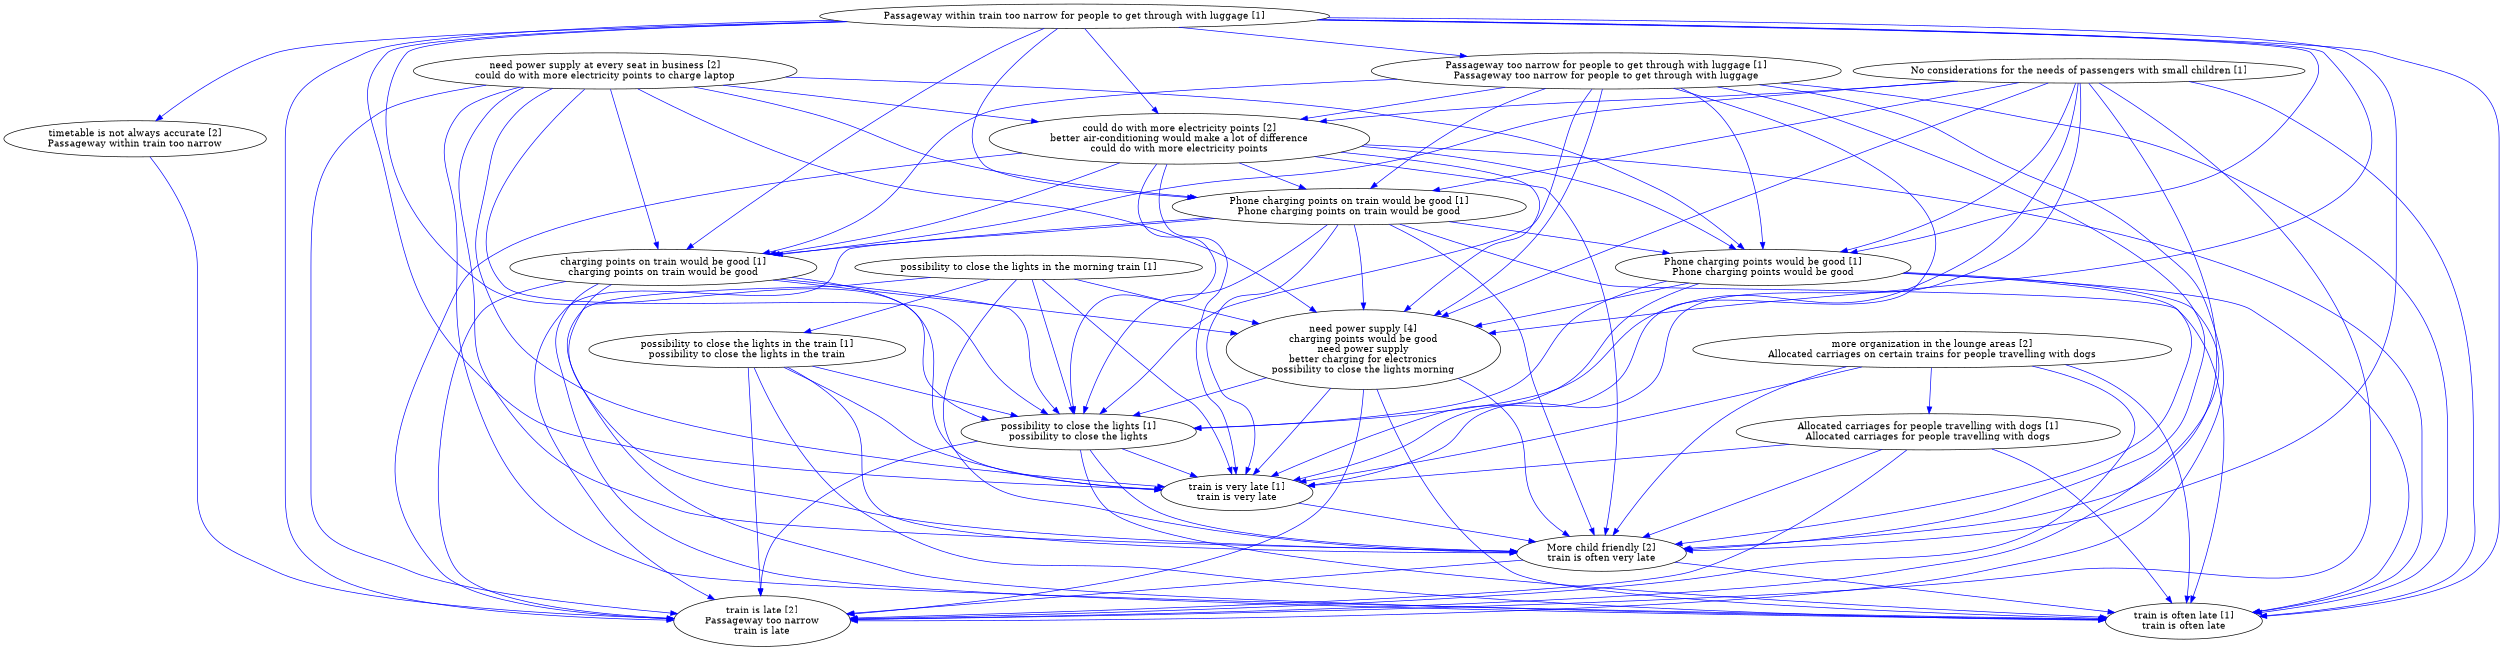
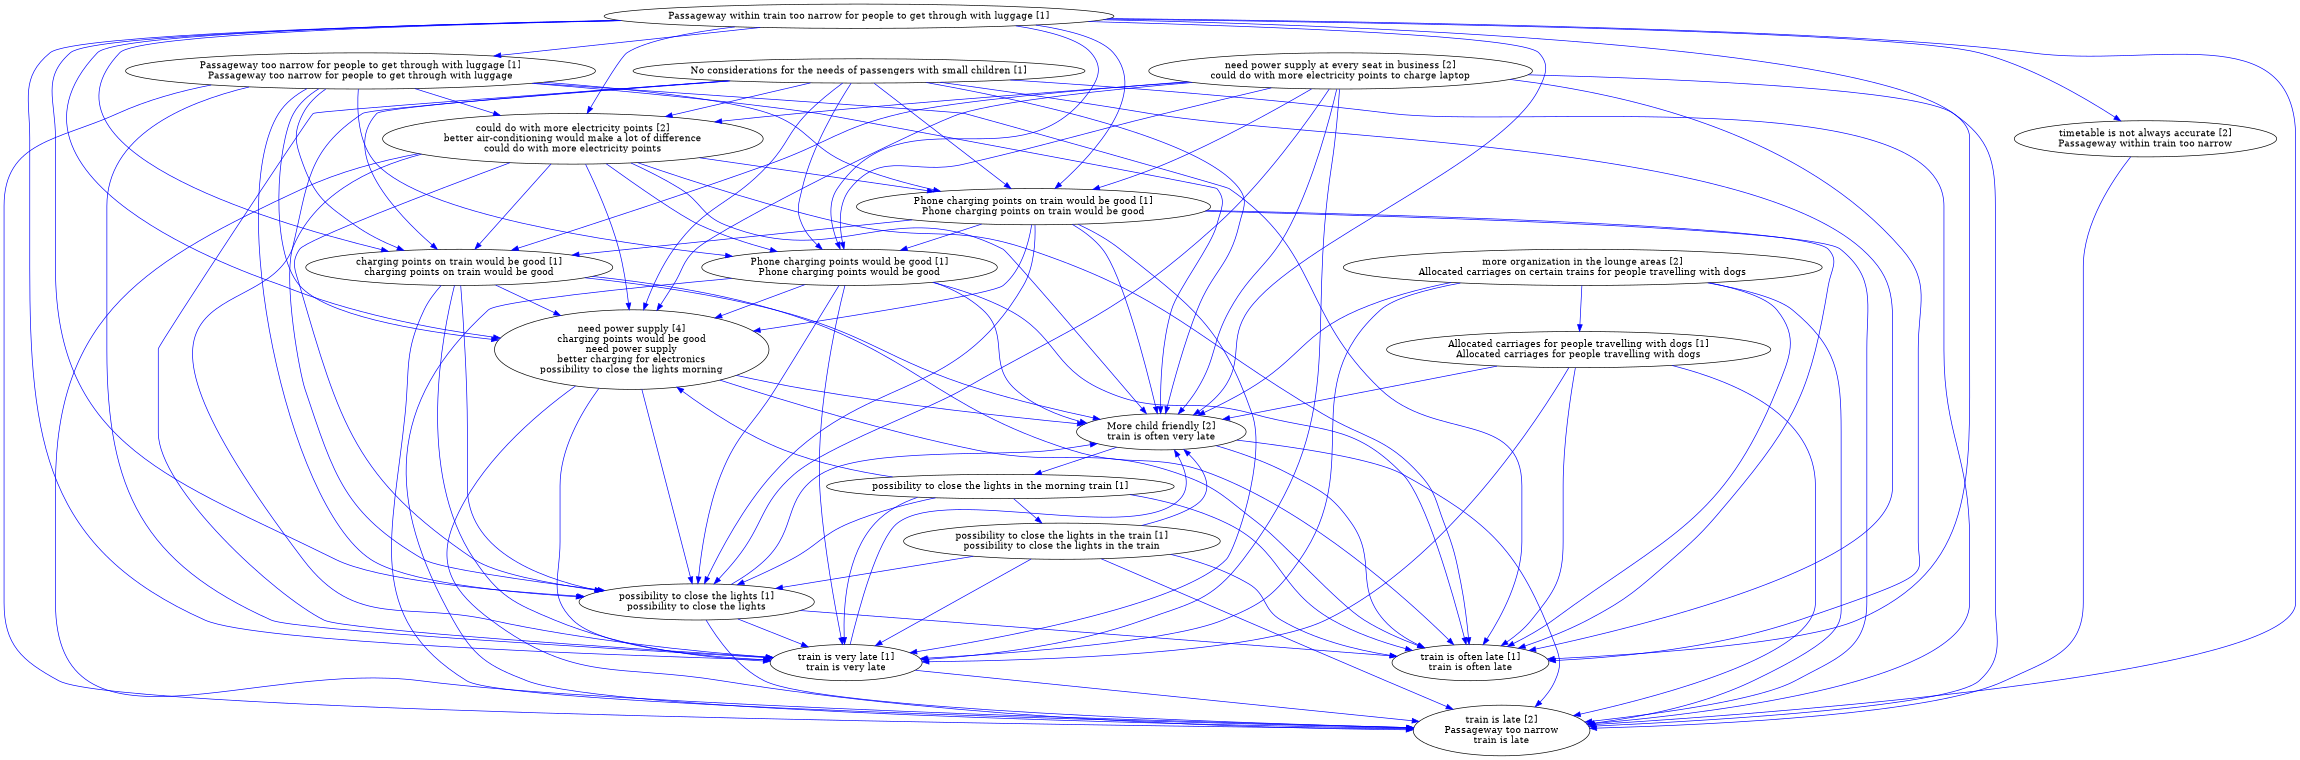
edge "possibility to close the lights in the morning train [1]" -> "More child friendly [2] train is often very late": reversed
edge "train is very late [1] train is very late" -> "train is late [2] Passageway too narrow train is late": added
